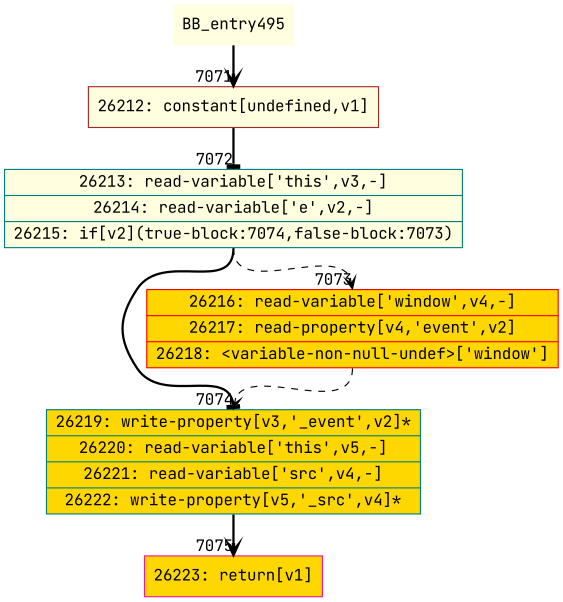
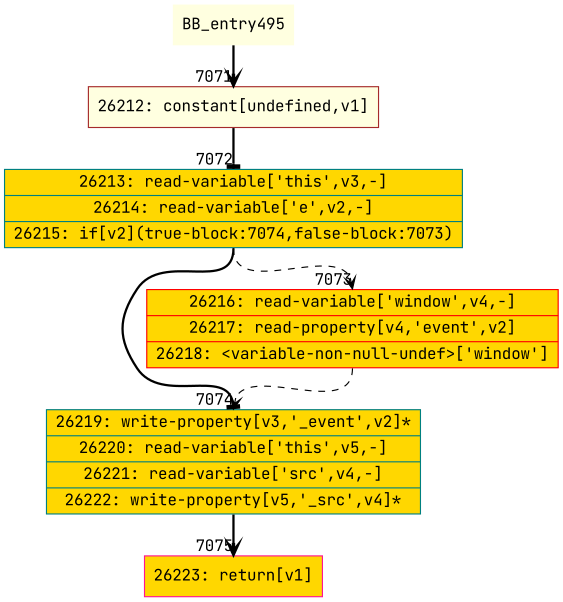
node "26213: read-variable['this',v3,-]": fillcolor lightyellow -> gold
